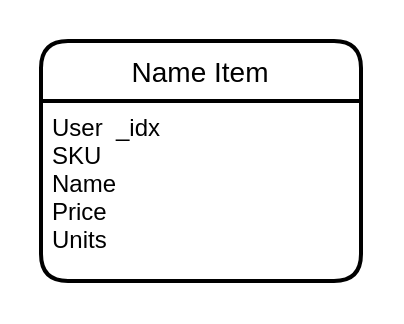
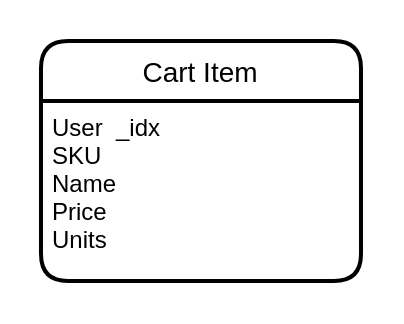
node "Name Item": label "Name Item" -> "Cart Item"
